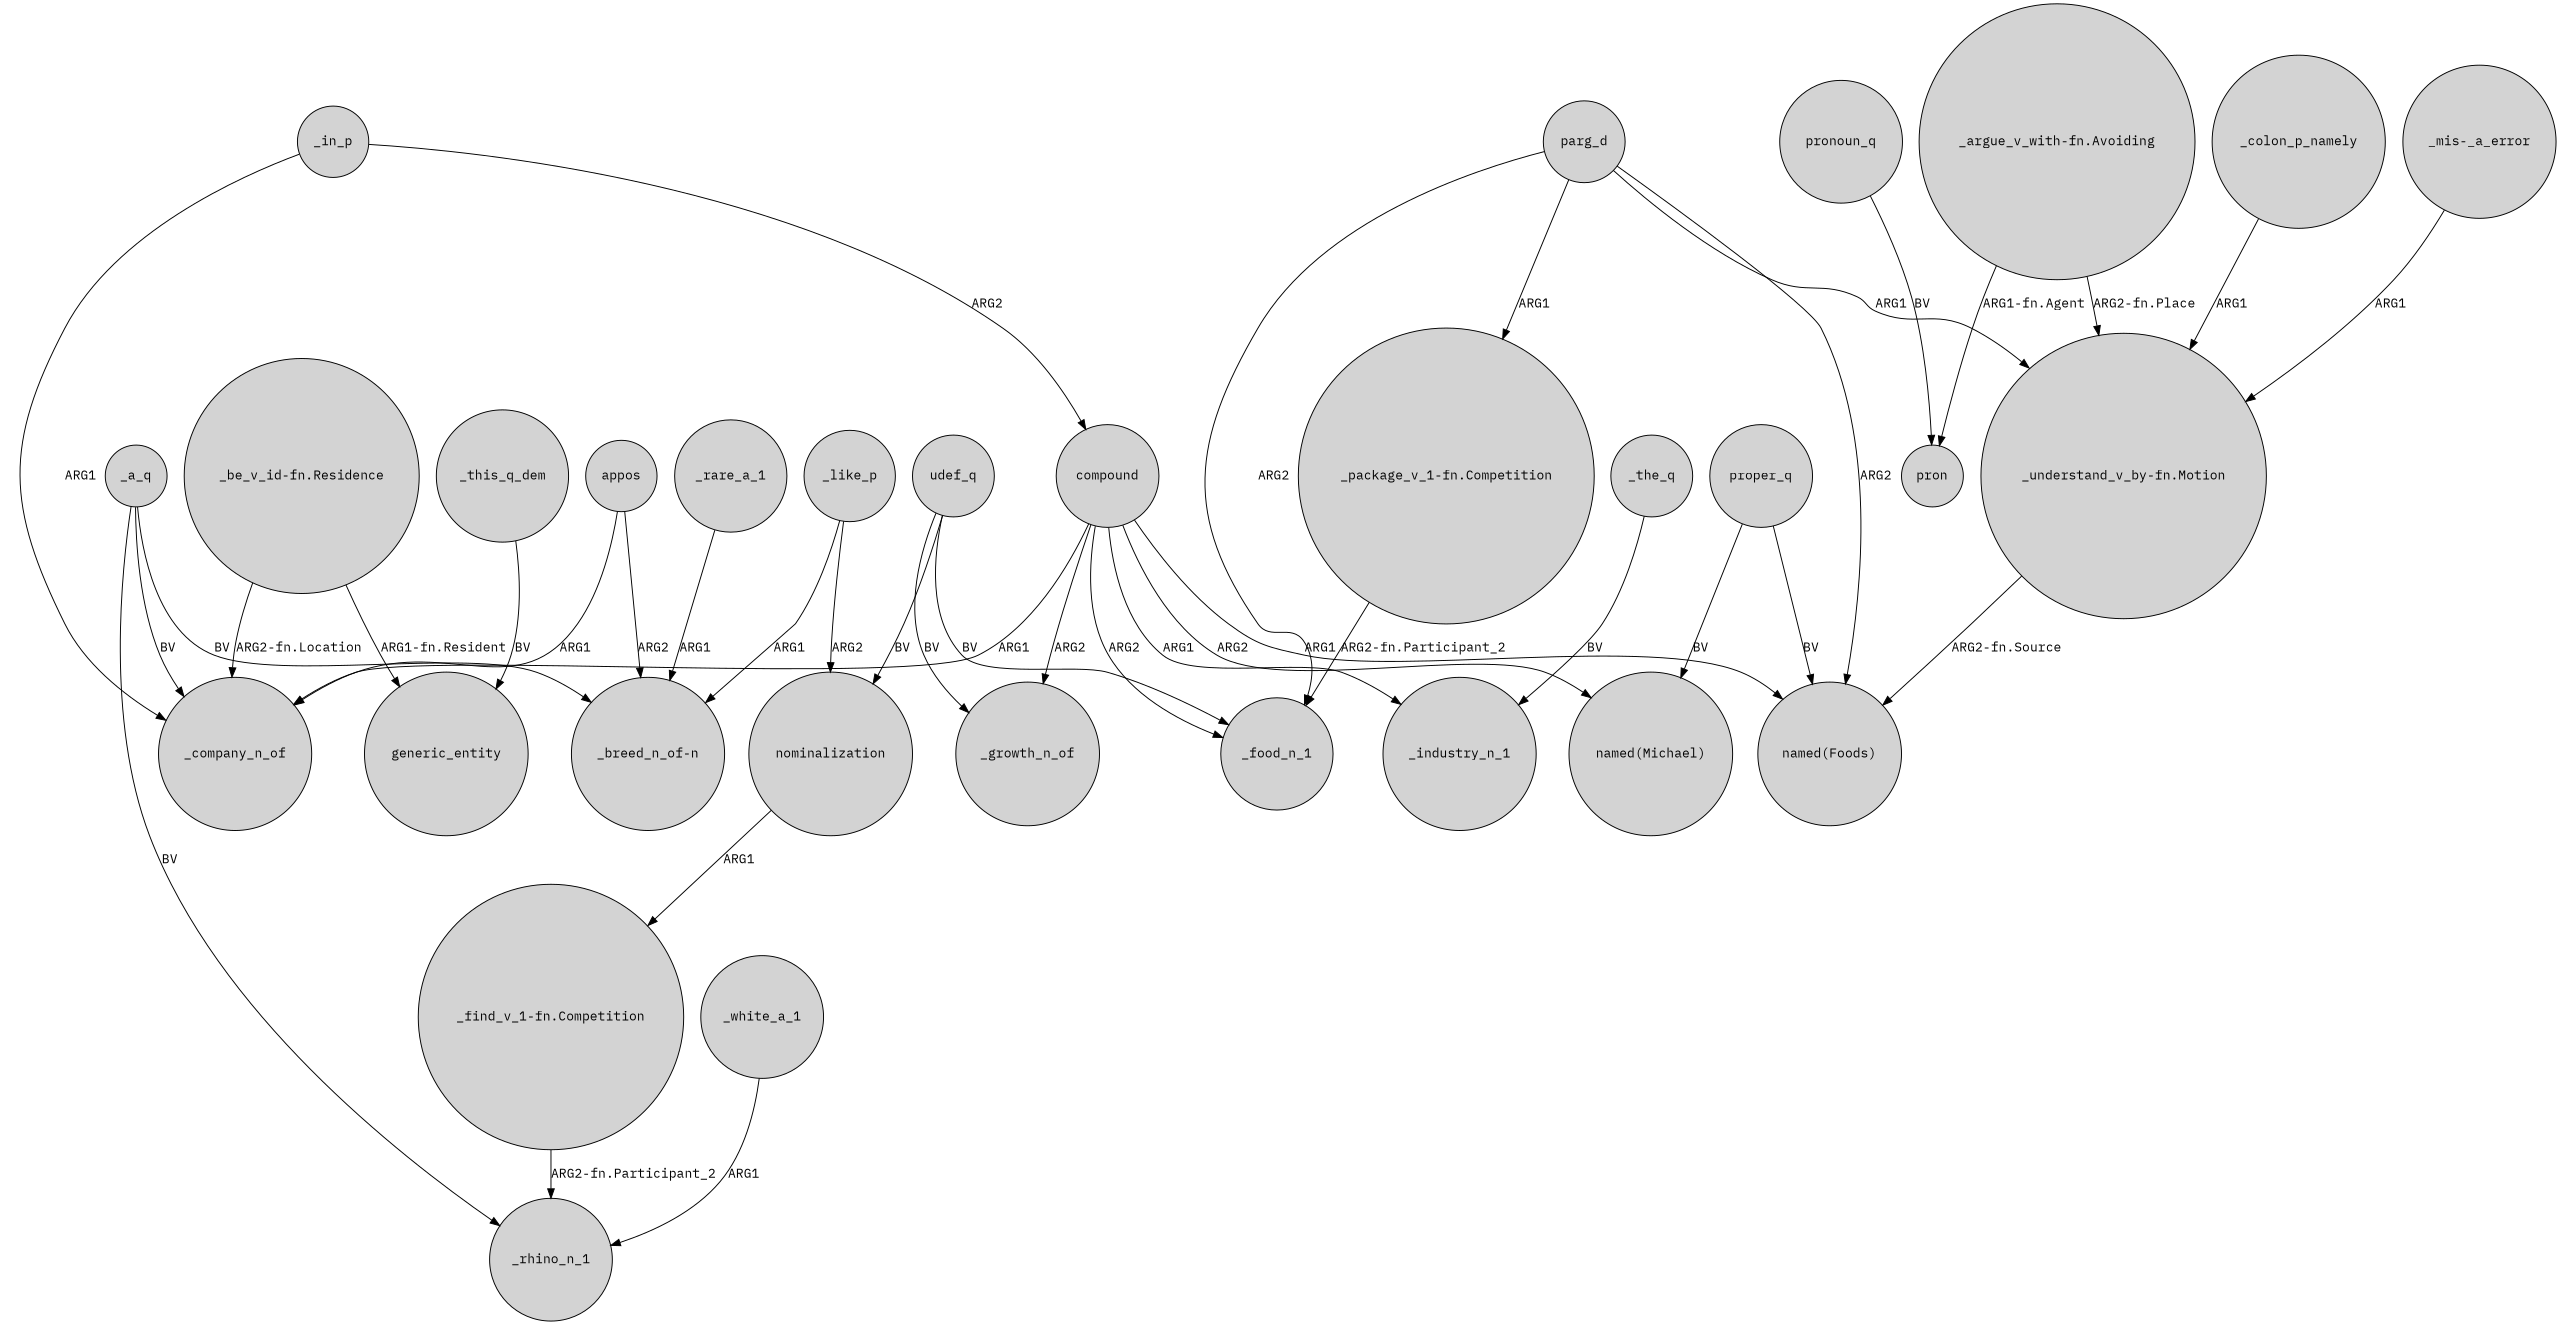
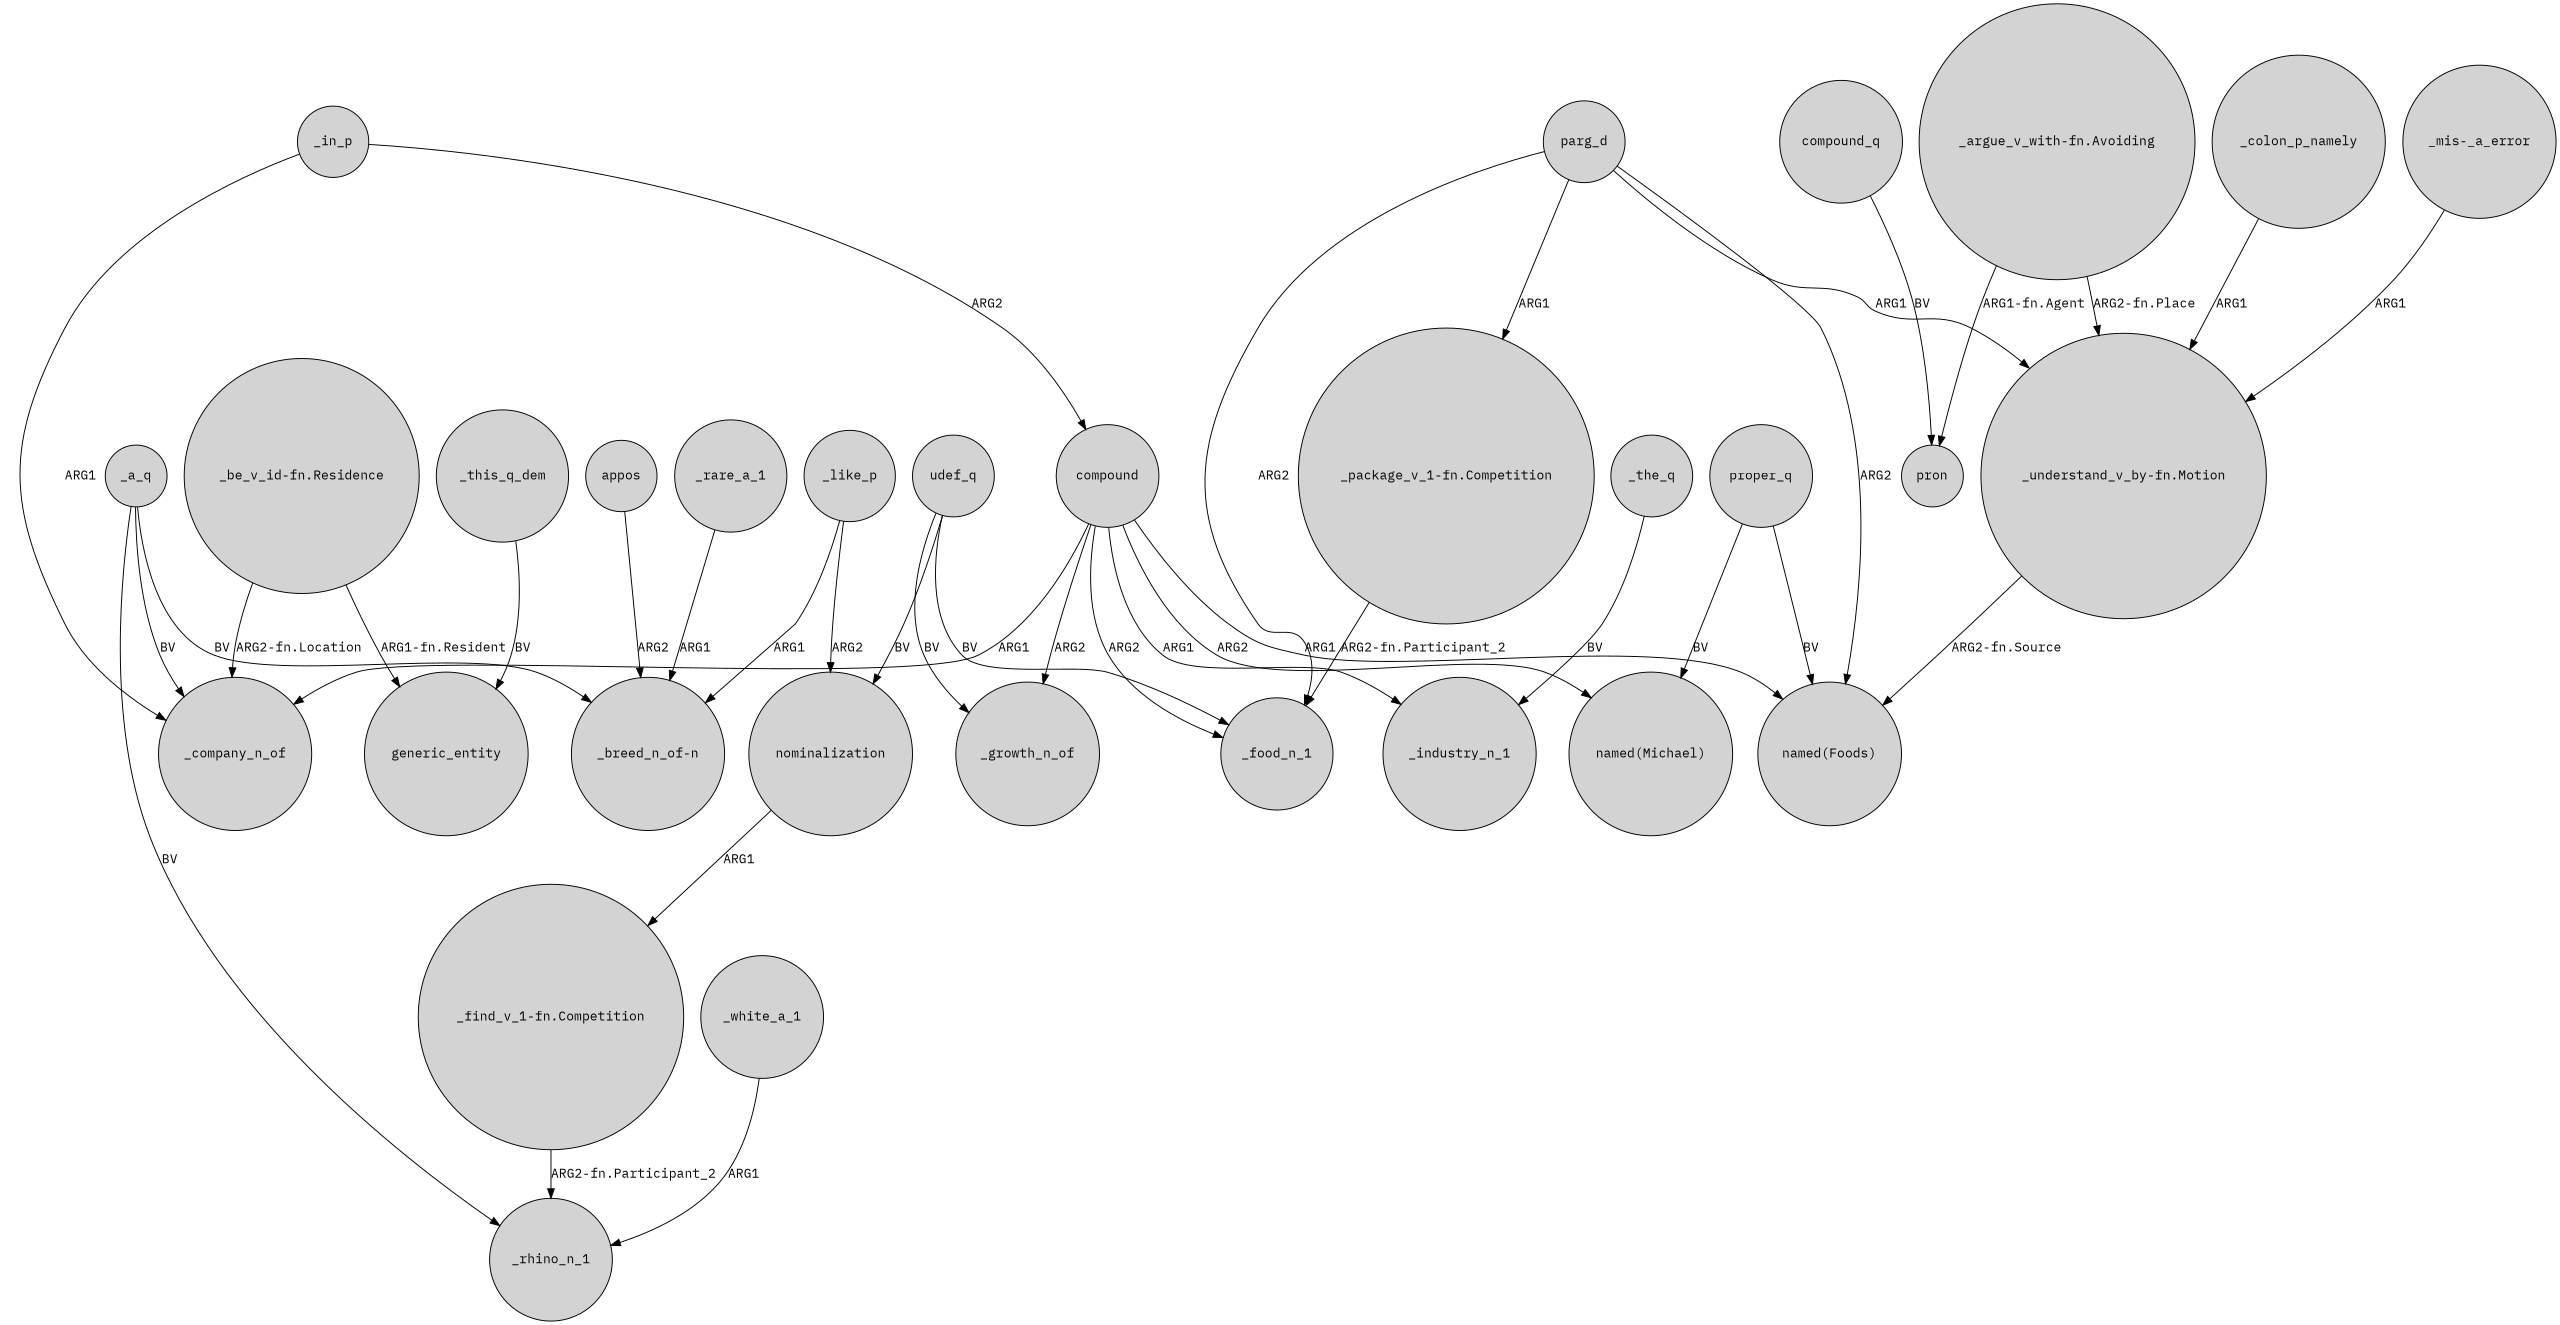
node "pronoun_q": label "pronoun_q" -> "compound_q"
edge "appos" -> "_company_n_of": removed, label "ARG1"
